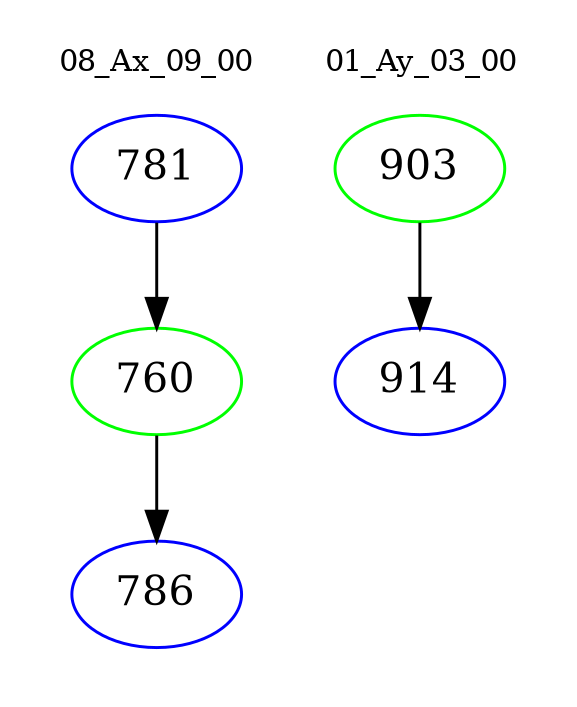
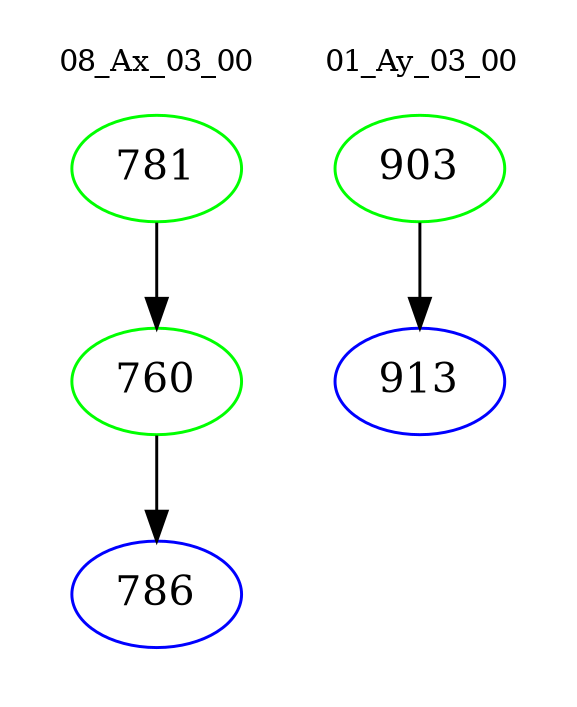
cluster "08_Ax_09_00": label "08_Ax_09_00" -> "08_Ax_03_00"
node "781": color blue -> green
node "914": label "914" -> "913"
